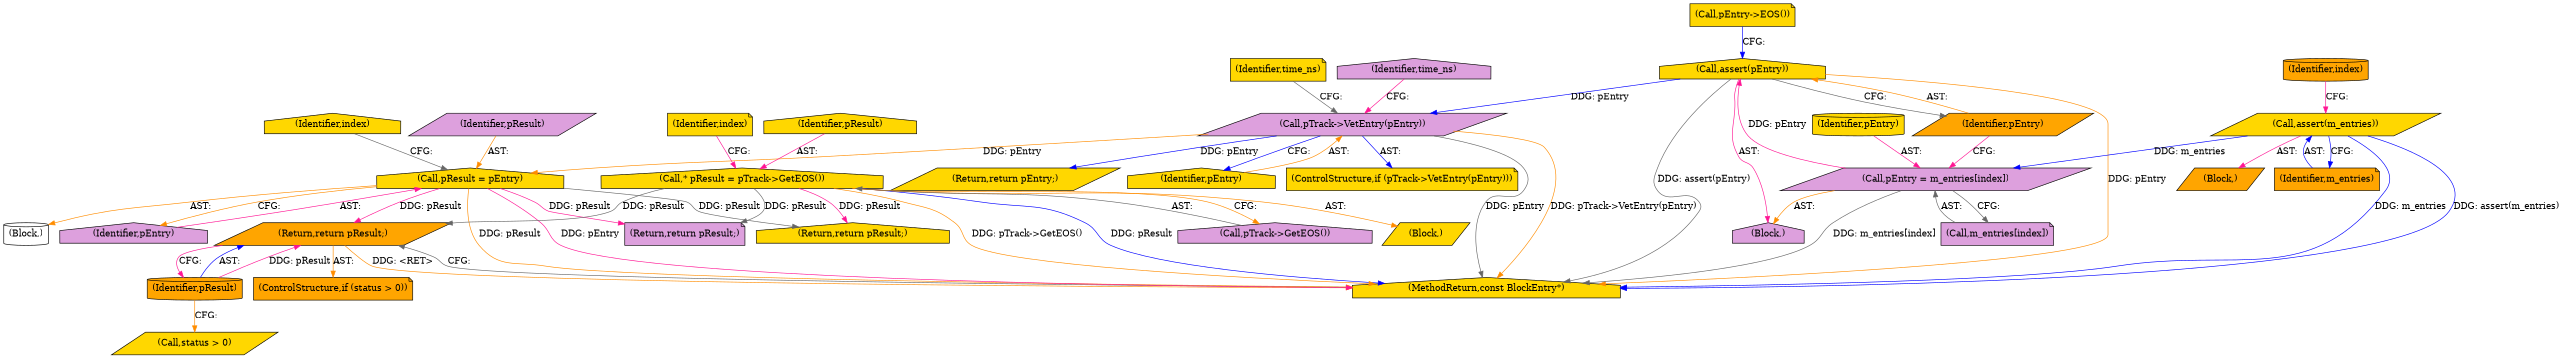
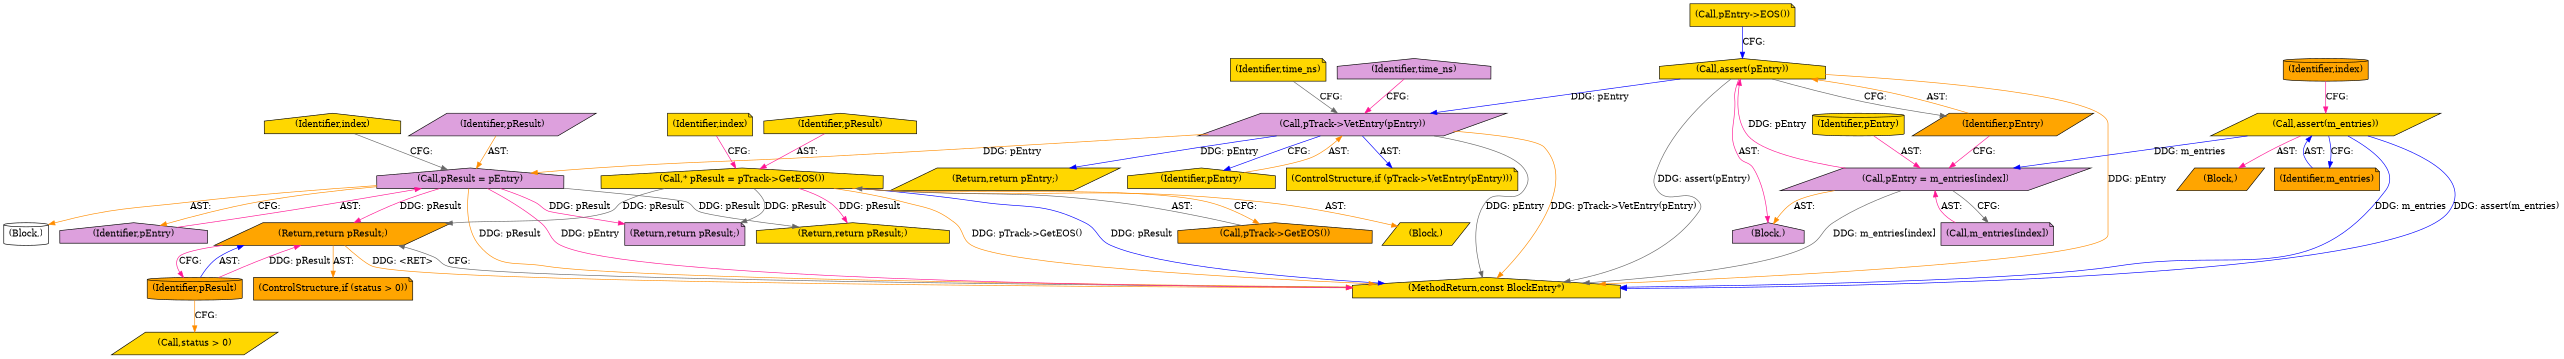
node "(Call,pResult = pEntry)": fillcolor gold -> plum
edge "(Call,m_entries[index])" -> "(Call,pEntry = m_entries[index])": color gray40 -> deeppink
node "(Call,pTrack->GetEOS())": fillcolor plum -> orange
